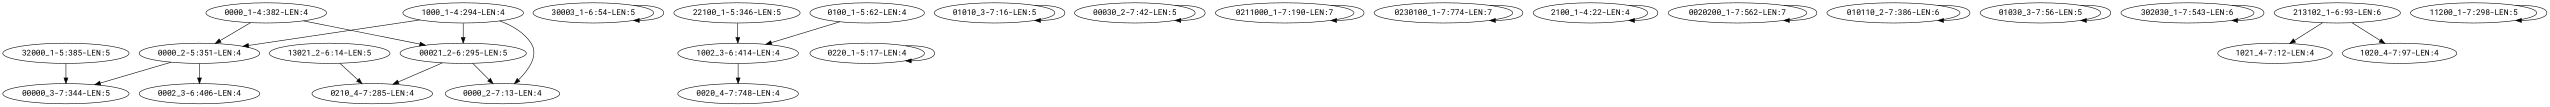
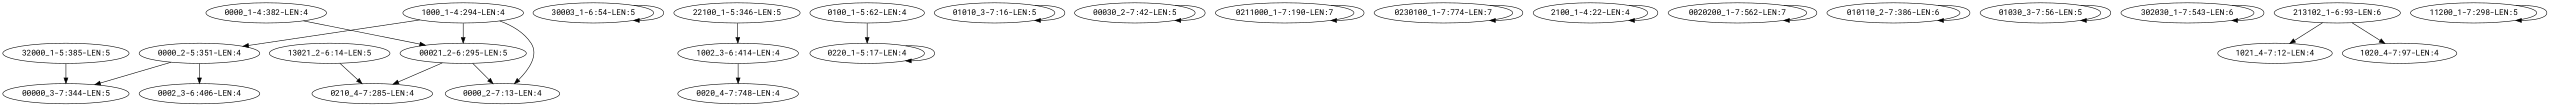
edge "0000_1-4:382-LEN:4" -> "0000_2-5:351-LEN:4": removed
edge "0100_1-5:62-LEN:4" -> "1002_3-6:414-LEN:4": now "0100_1-5:62-LEN:4" -> "0220_1-5:17-LEN:4"
